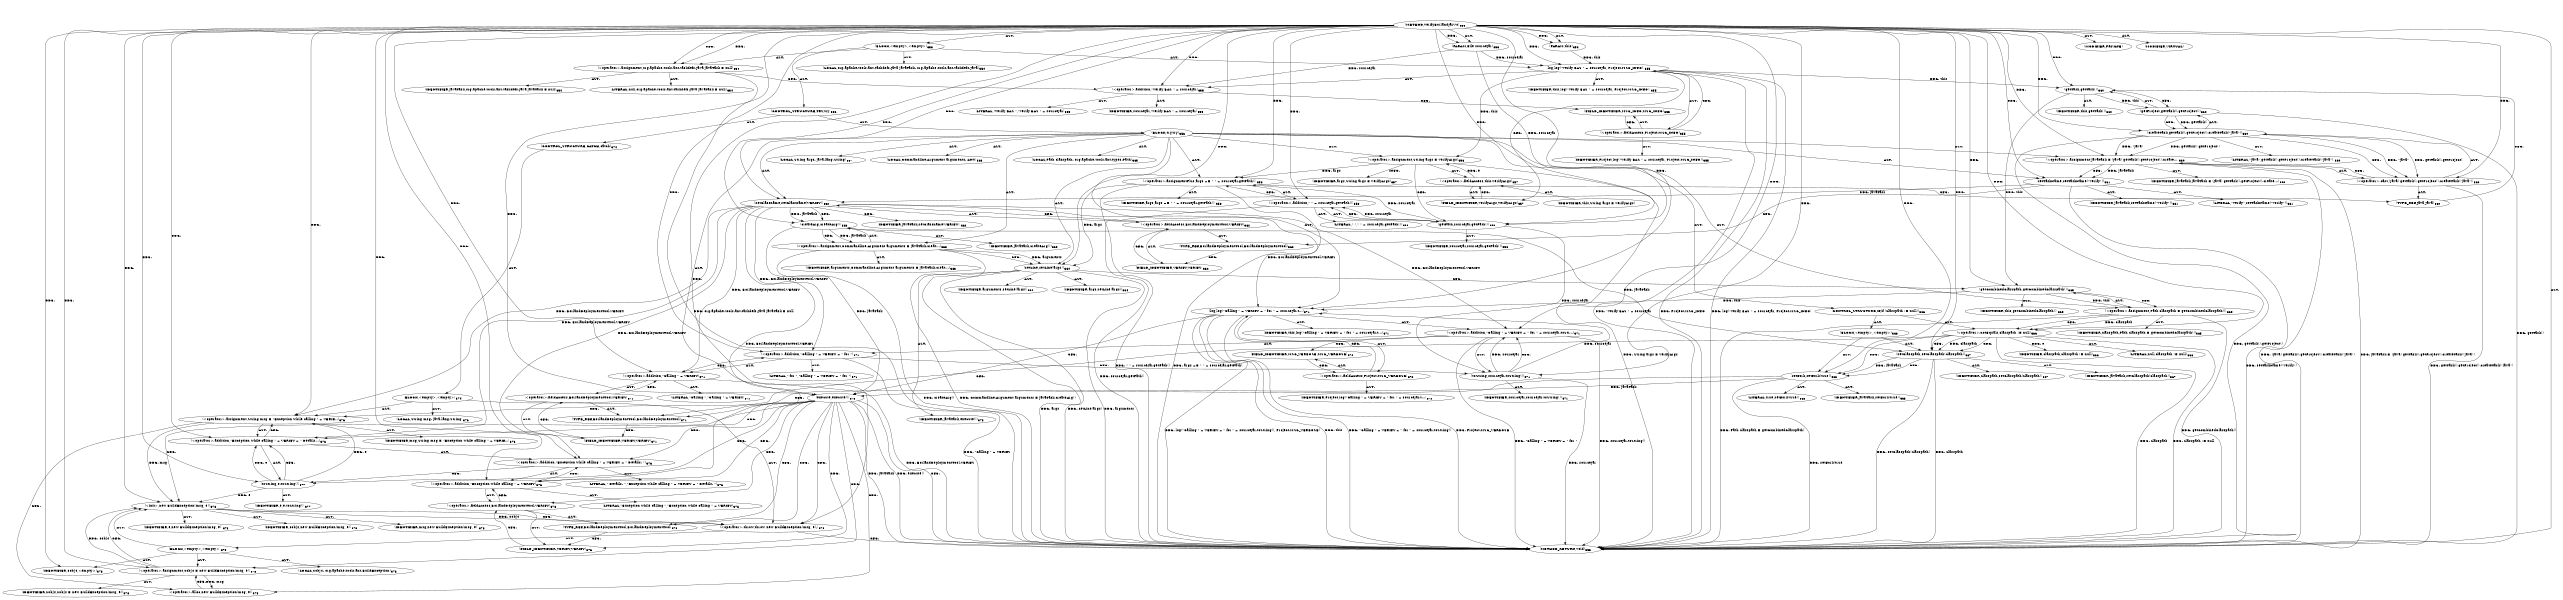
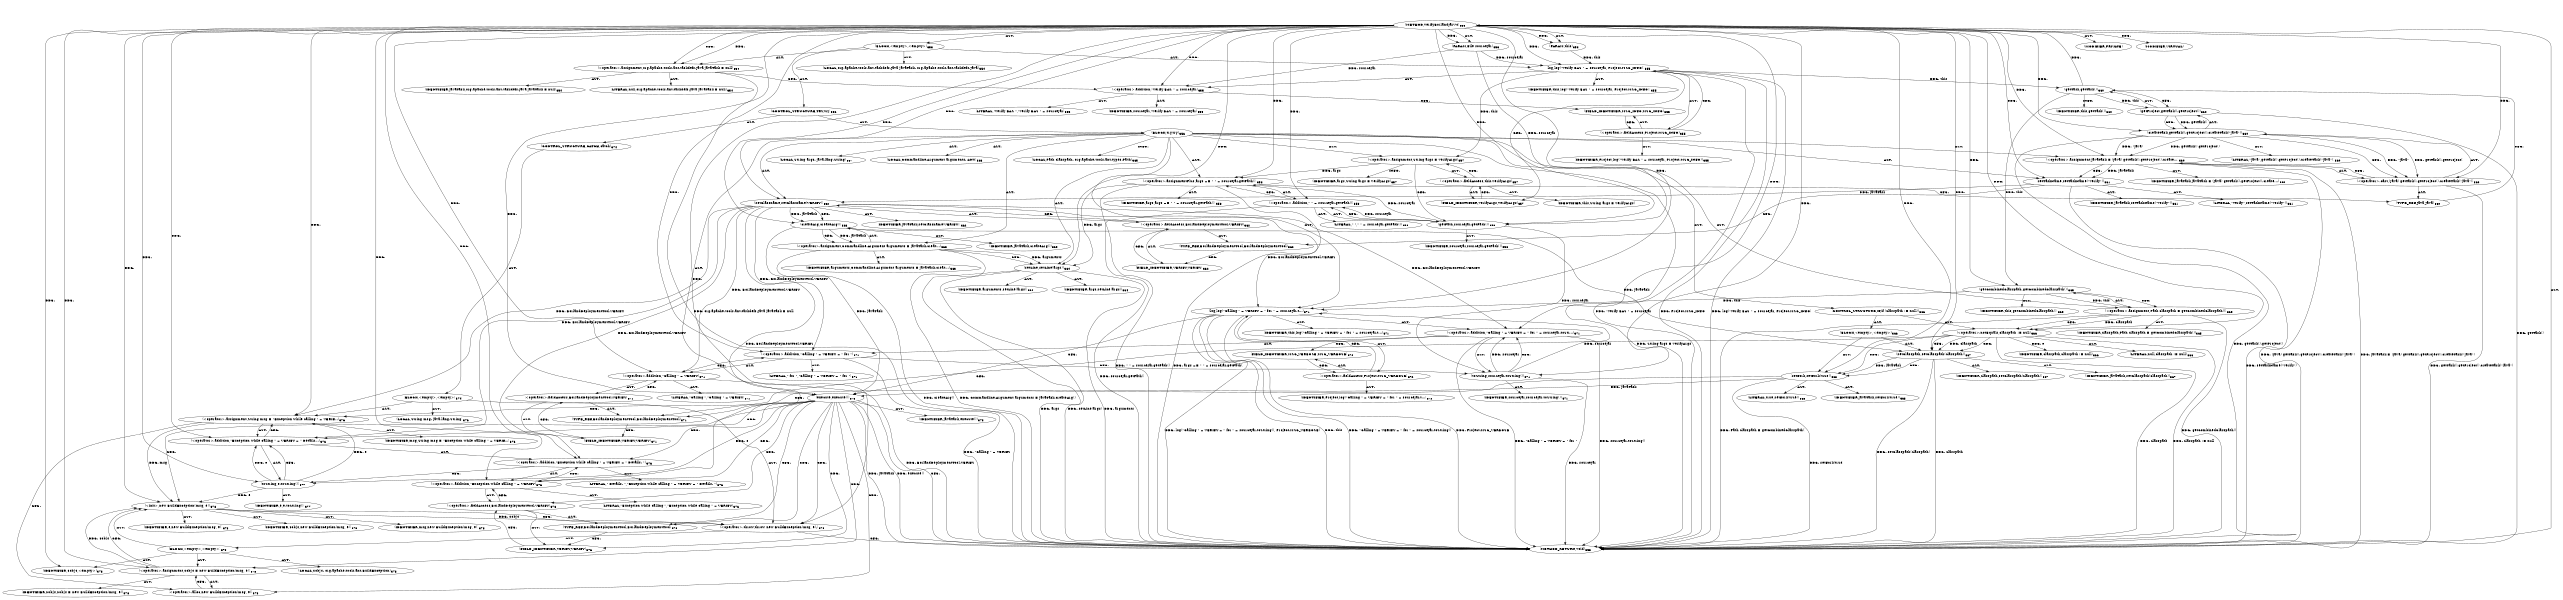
edge "(METHOD,verifyBorlandJarV4)" -> "(getTask,getTask())": reversed
edge "(METHOD,verifyBorlandJarV4)" -> "(MODIFIER,VIRTUAL)": label "AST: " -> "DDG: "
edge "(getTask,getTask())" -> "(IDENTIFIER,this,getTask())": label "AST: " -> "INFO: "
edge "(BLOCK,try,try)" -> "(LOCAL,Path classpath: org.apache.tools.ant.types.Path)": label "AST: " -> "INFO: "
node "(<operator>.assignment,String args = verifyArgs)": text "356" -> "357"
edge "(<operator>.fieldAccess,this.verifyArgs)" -> "(<operator>.assignment,String args = verifyArgs)": label "DDG: e" -> "CFG: "
edge "(IDENTIFIER,this,String args = verifyArgs)" -> "(<operator>.fieldAccess,this.verifyArgs)": reversed
edge "(setClassname,setClassname(VERIFY))" -> "(IDENTIFIER,javaTask,setClassname(VERIFY))": label "CDG: " -> "AST: "
edge "(setLine,setLine(args))" -> "(getCombinedClasspath,getCombinedClasspath())": removed, label "CFG:"
edge "(setLine,setLine(args))" -> "(IDENTIFIER,javaTask,execute())": now "(execute,execute())" -> "(IDENTIFIER,javaTask,execute())"
edge "(<operator>.assignment,String args = verifyArgs)" -> "(METHOD_RETURN,void)": now "(BLOCK,try,try)" -> "(METHOD_RETURN,void)"
edge "(execute,execute())" -> "(toString,e.toString())": label "CDG: " -> "DDG: e"
edge "(<operator>.assignment,$obj4 = new BuildException(msg, e))" -> "(<operator>.alloc,new BuildException(msg, e))": label "DDG: msg" -> "AST: "
